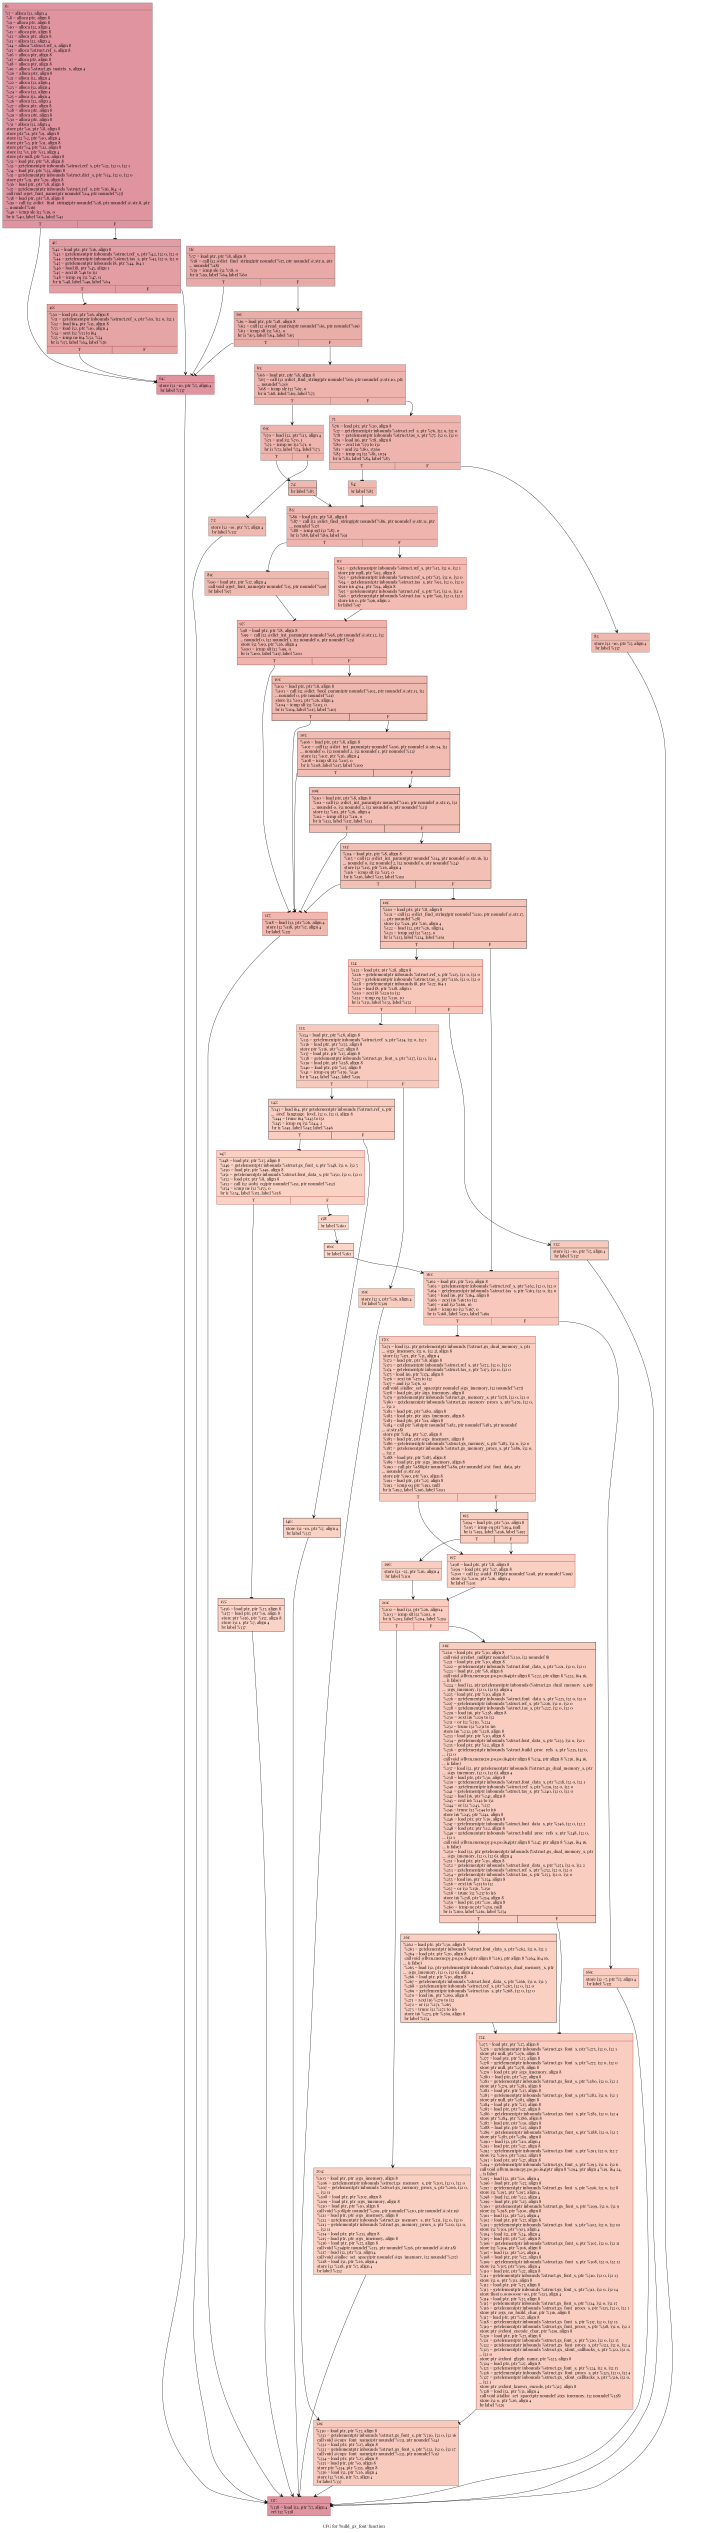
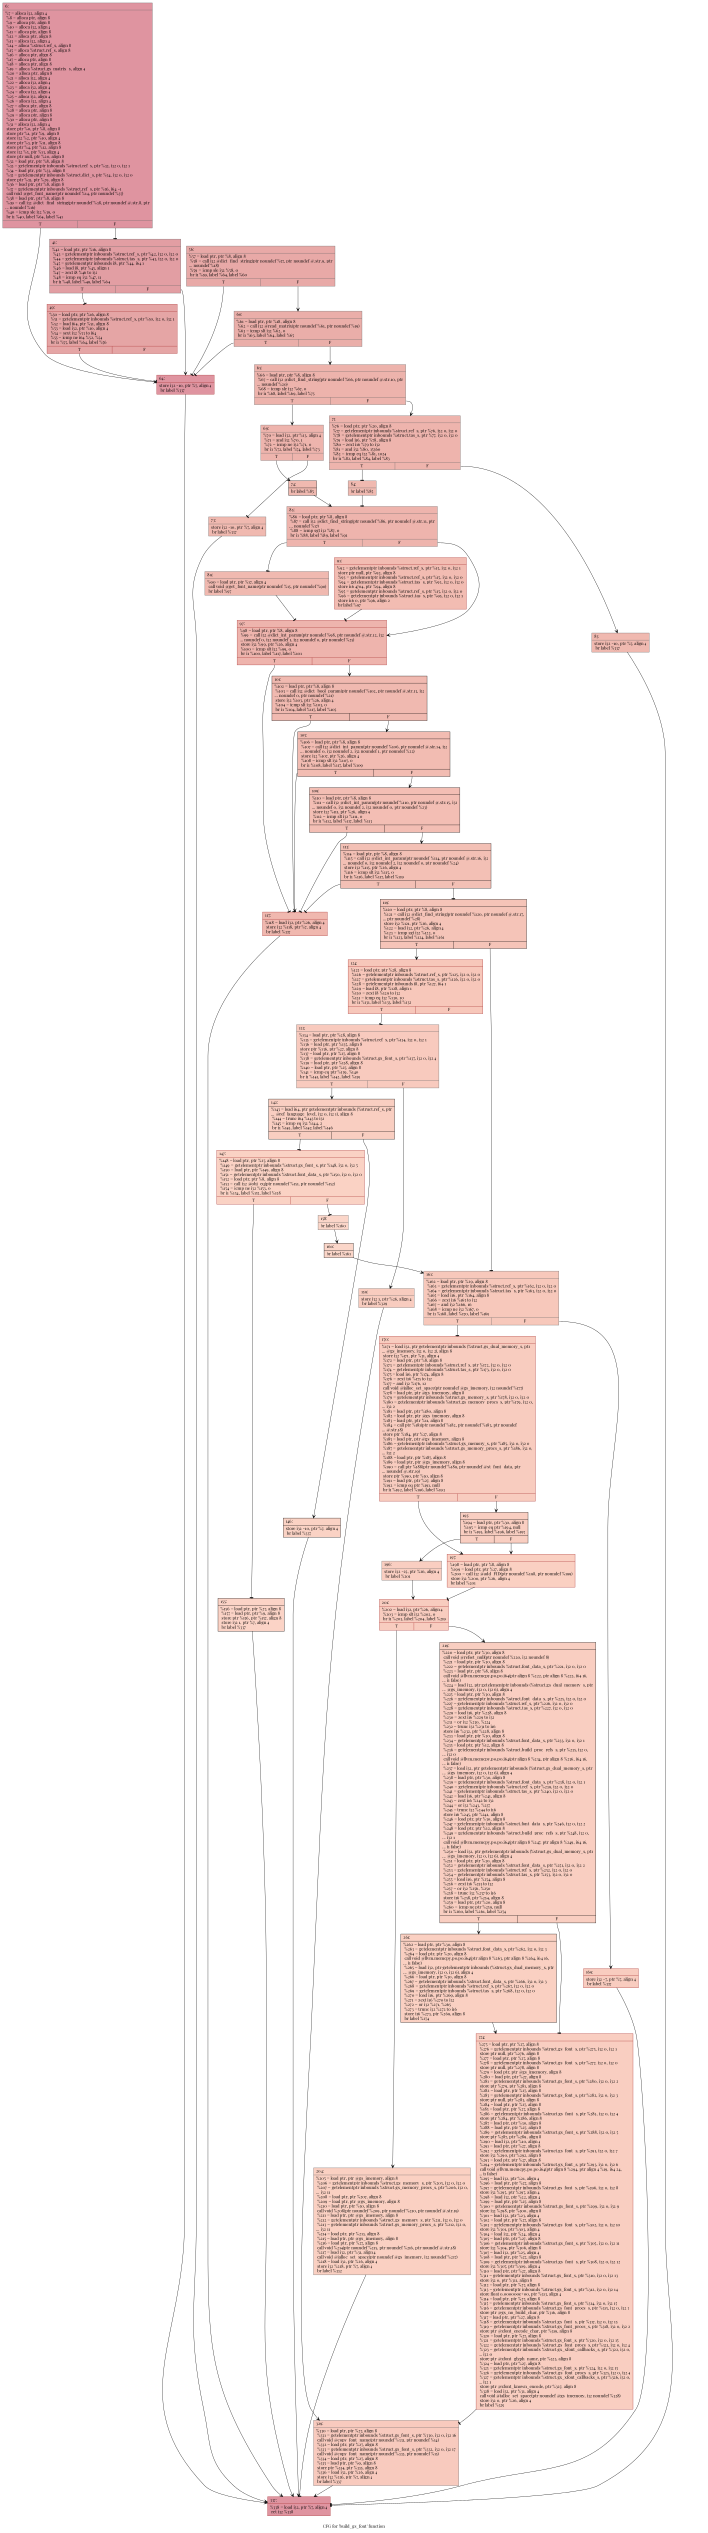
edge "85:" -> "91:": now "85:" -> "97:"
node "132:": removed
node "274:": text "%285 = load ptr, ptr %27, align 8" -> "%185 = load ptr, ptr %27, align 8"
